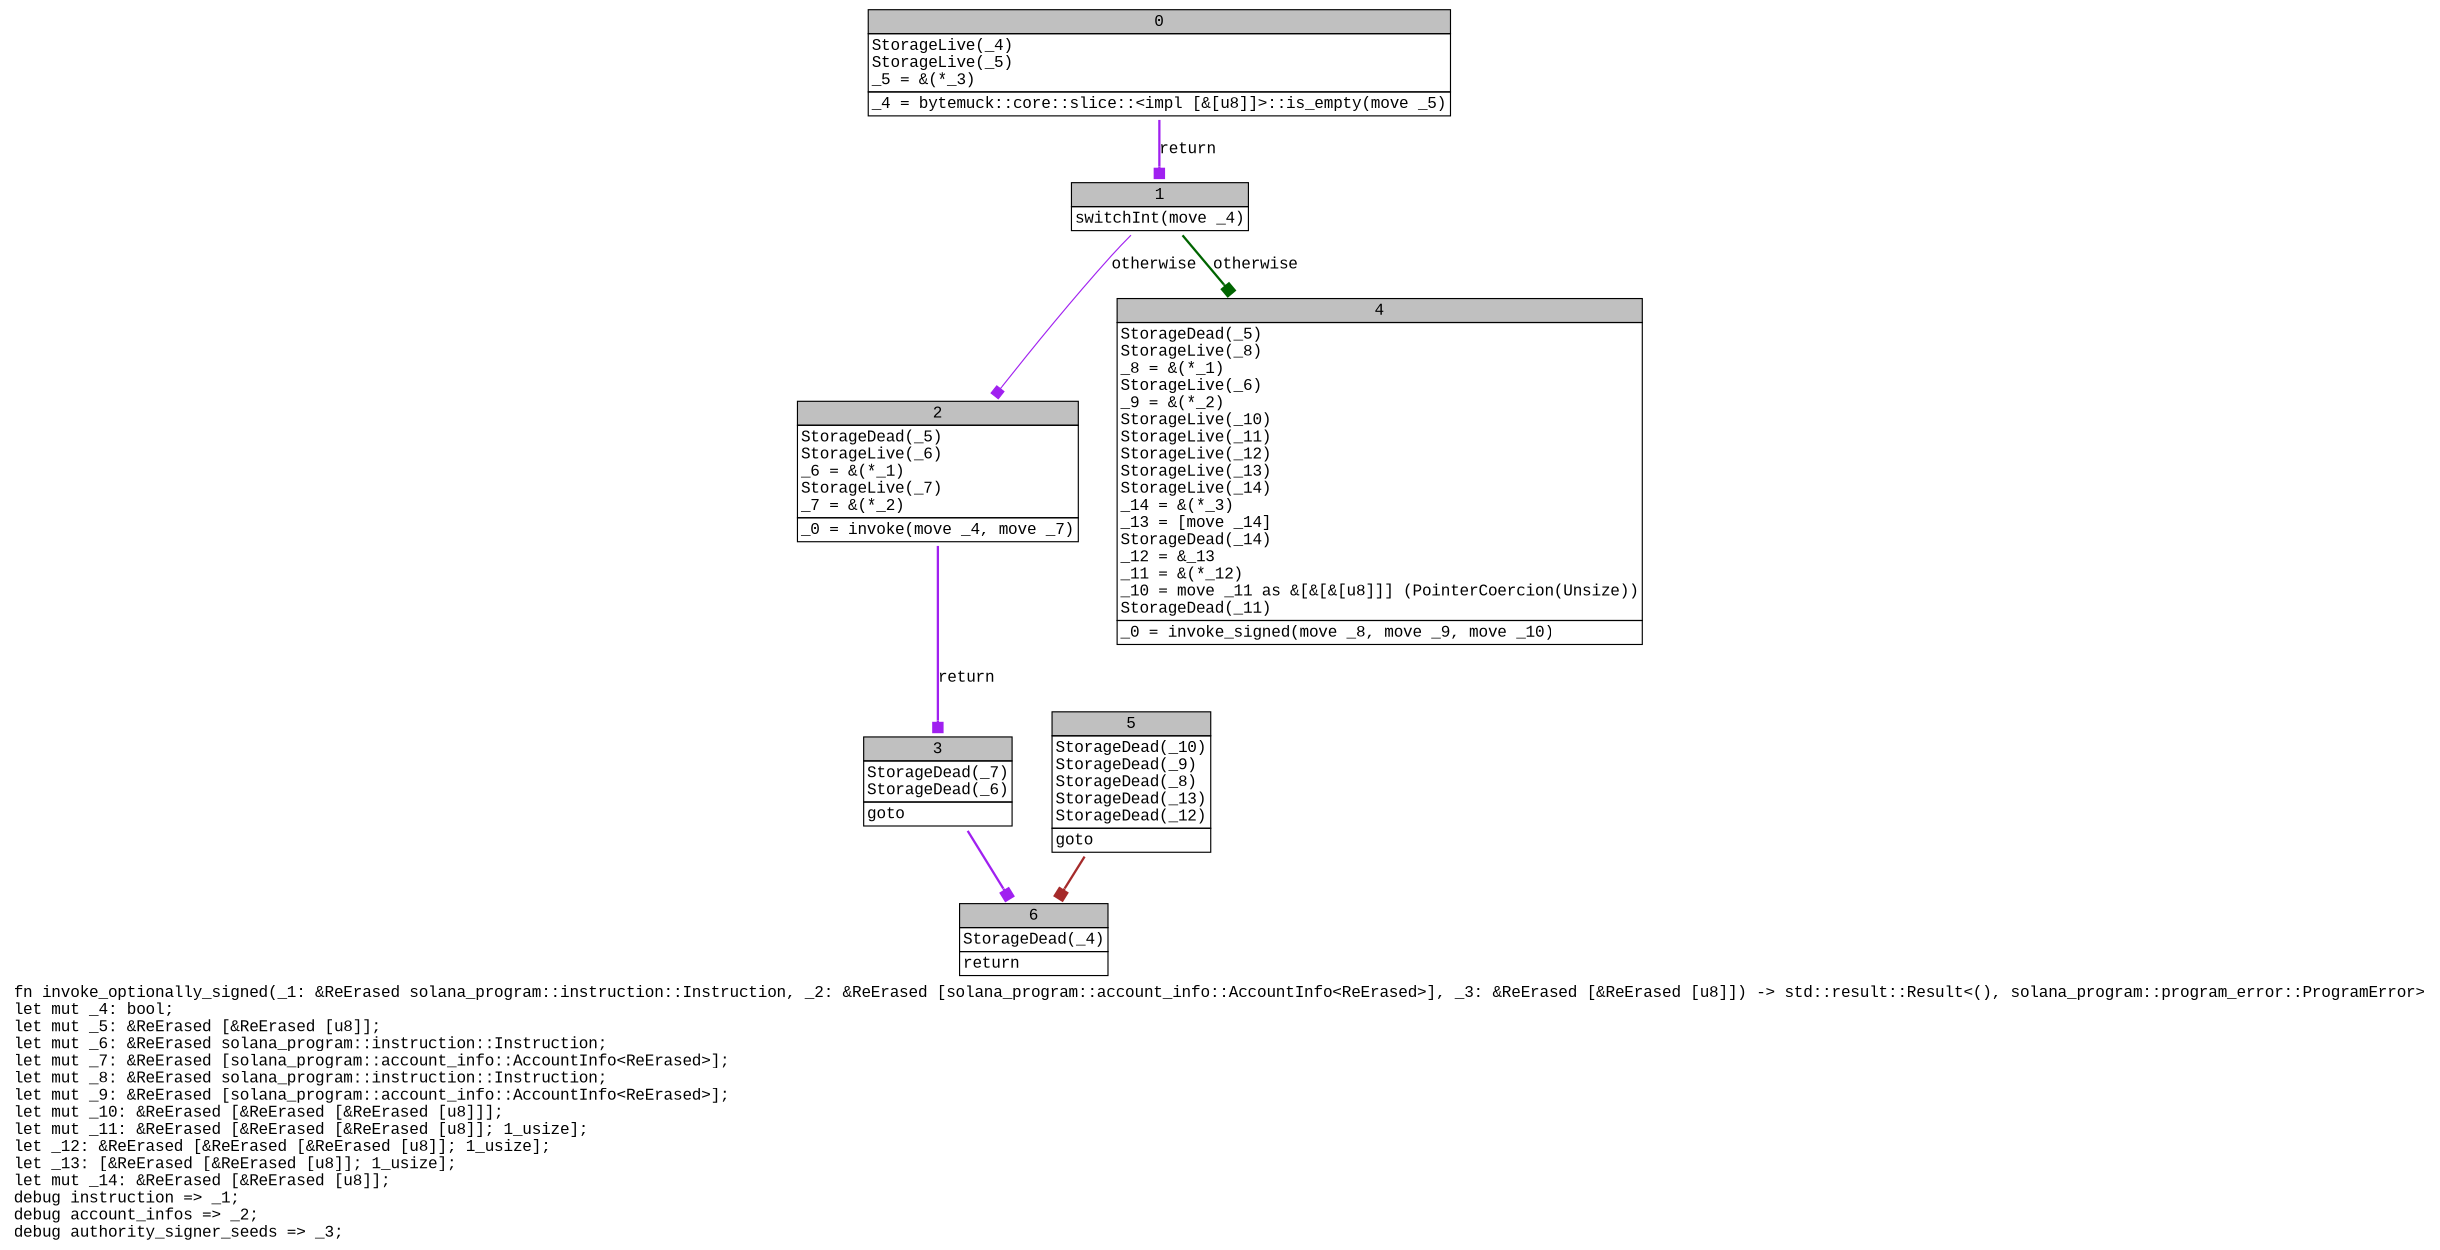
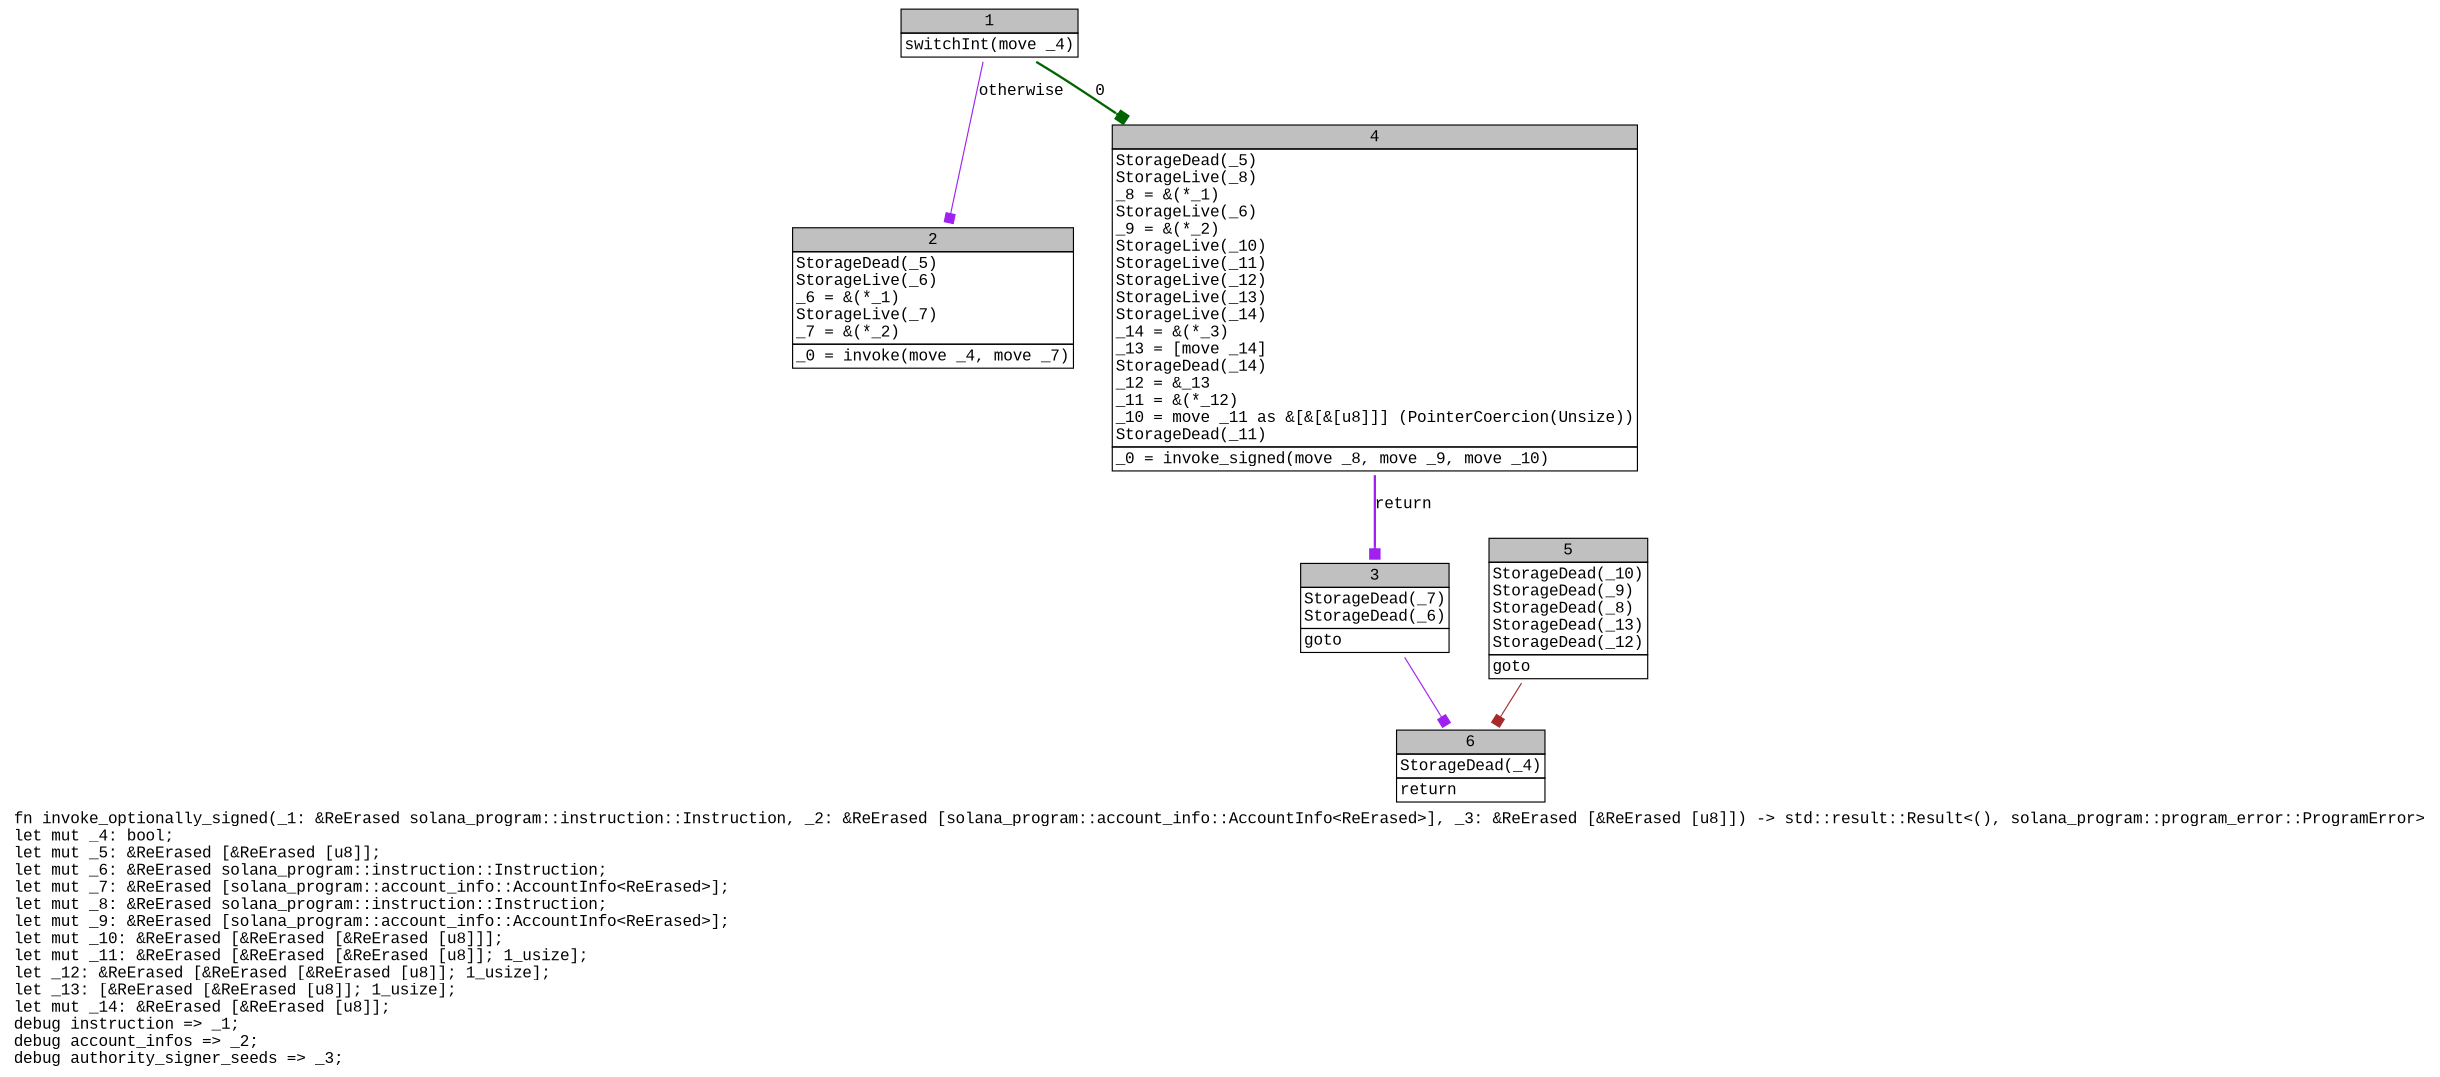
node "0": removed
edge "1" -> "4": label "otherwise" -> "0"
edge "2" -> "3": now "4" -> "3"
edge "3" -> "6": style bold -> solid
edge "5" -> "6": style bold -> solid
